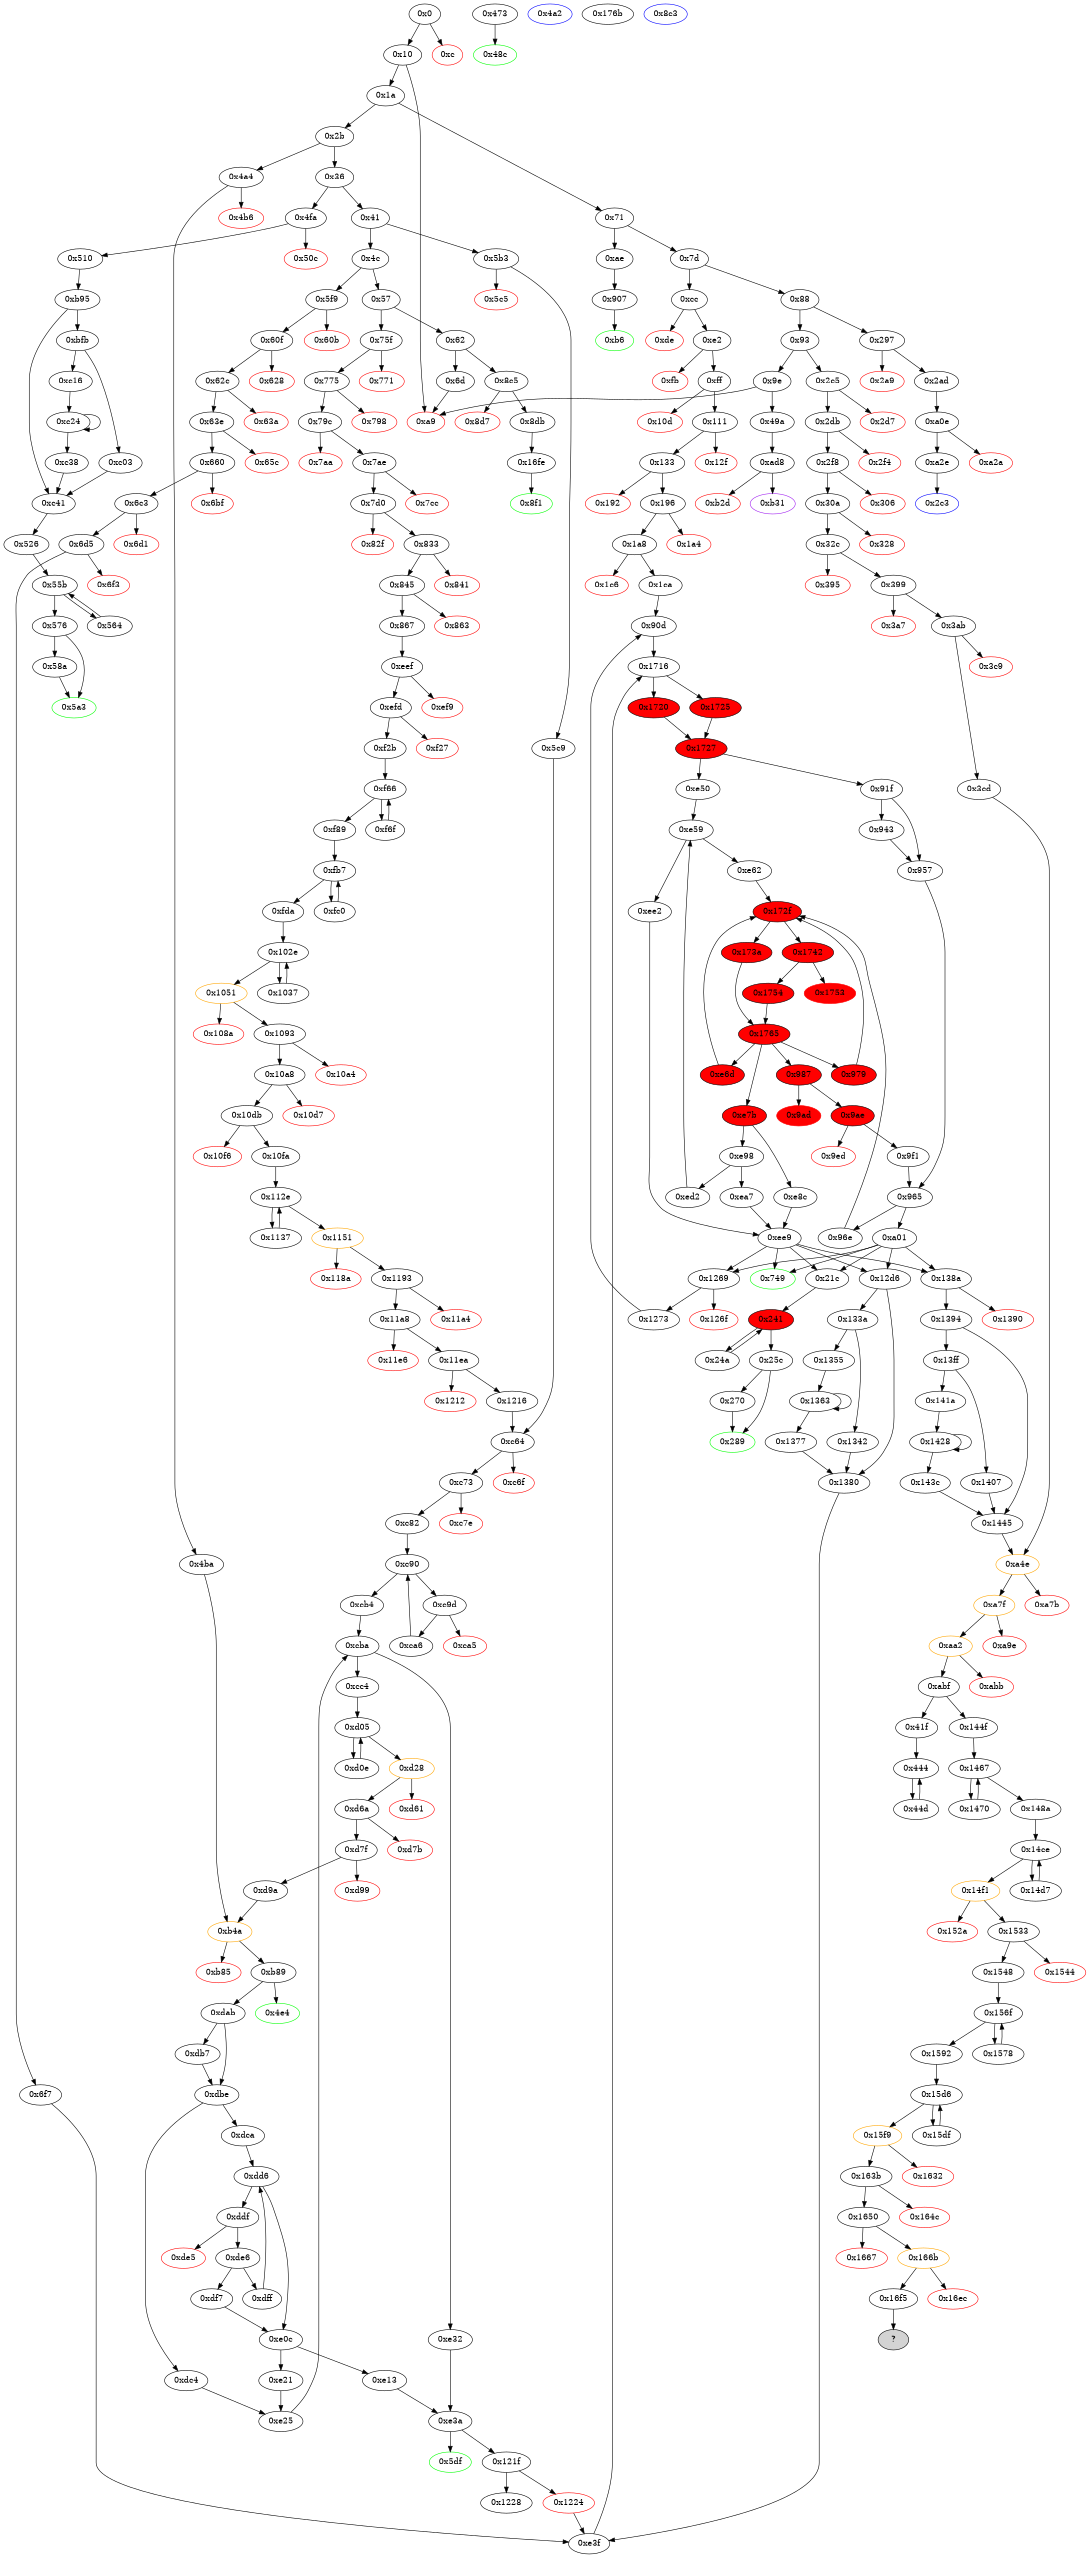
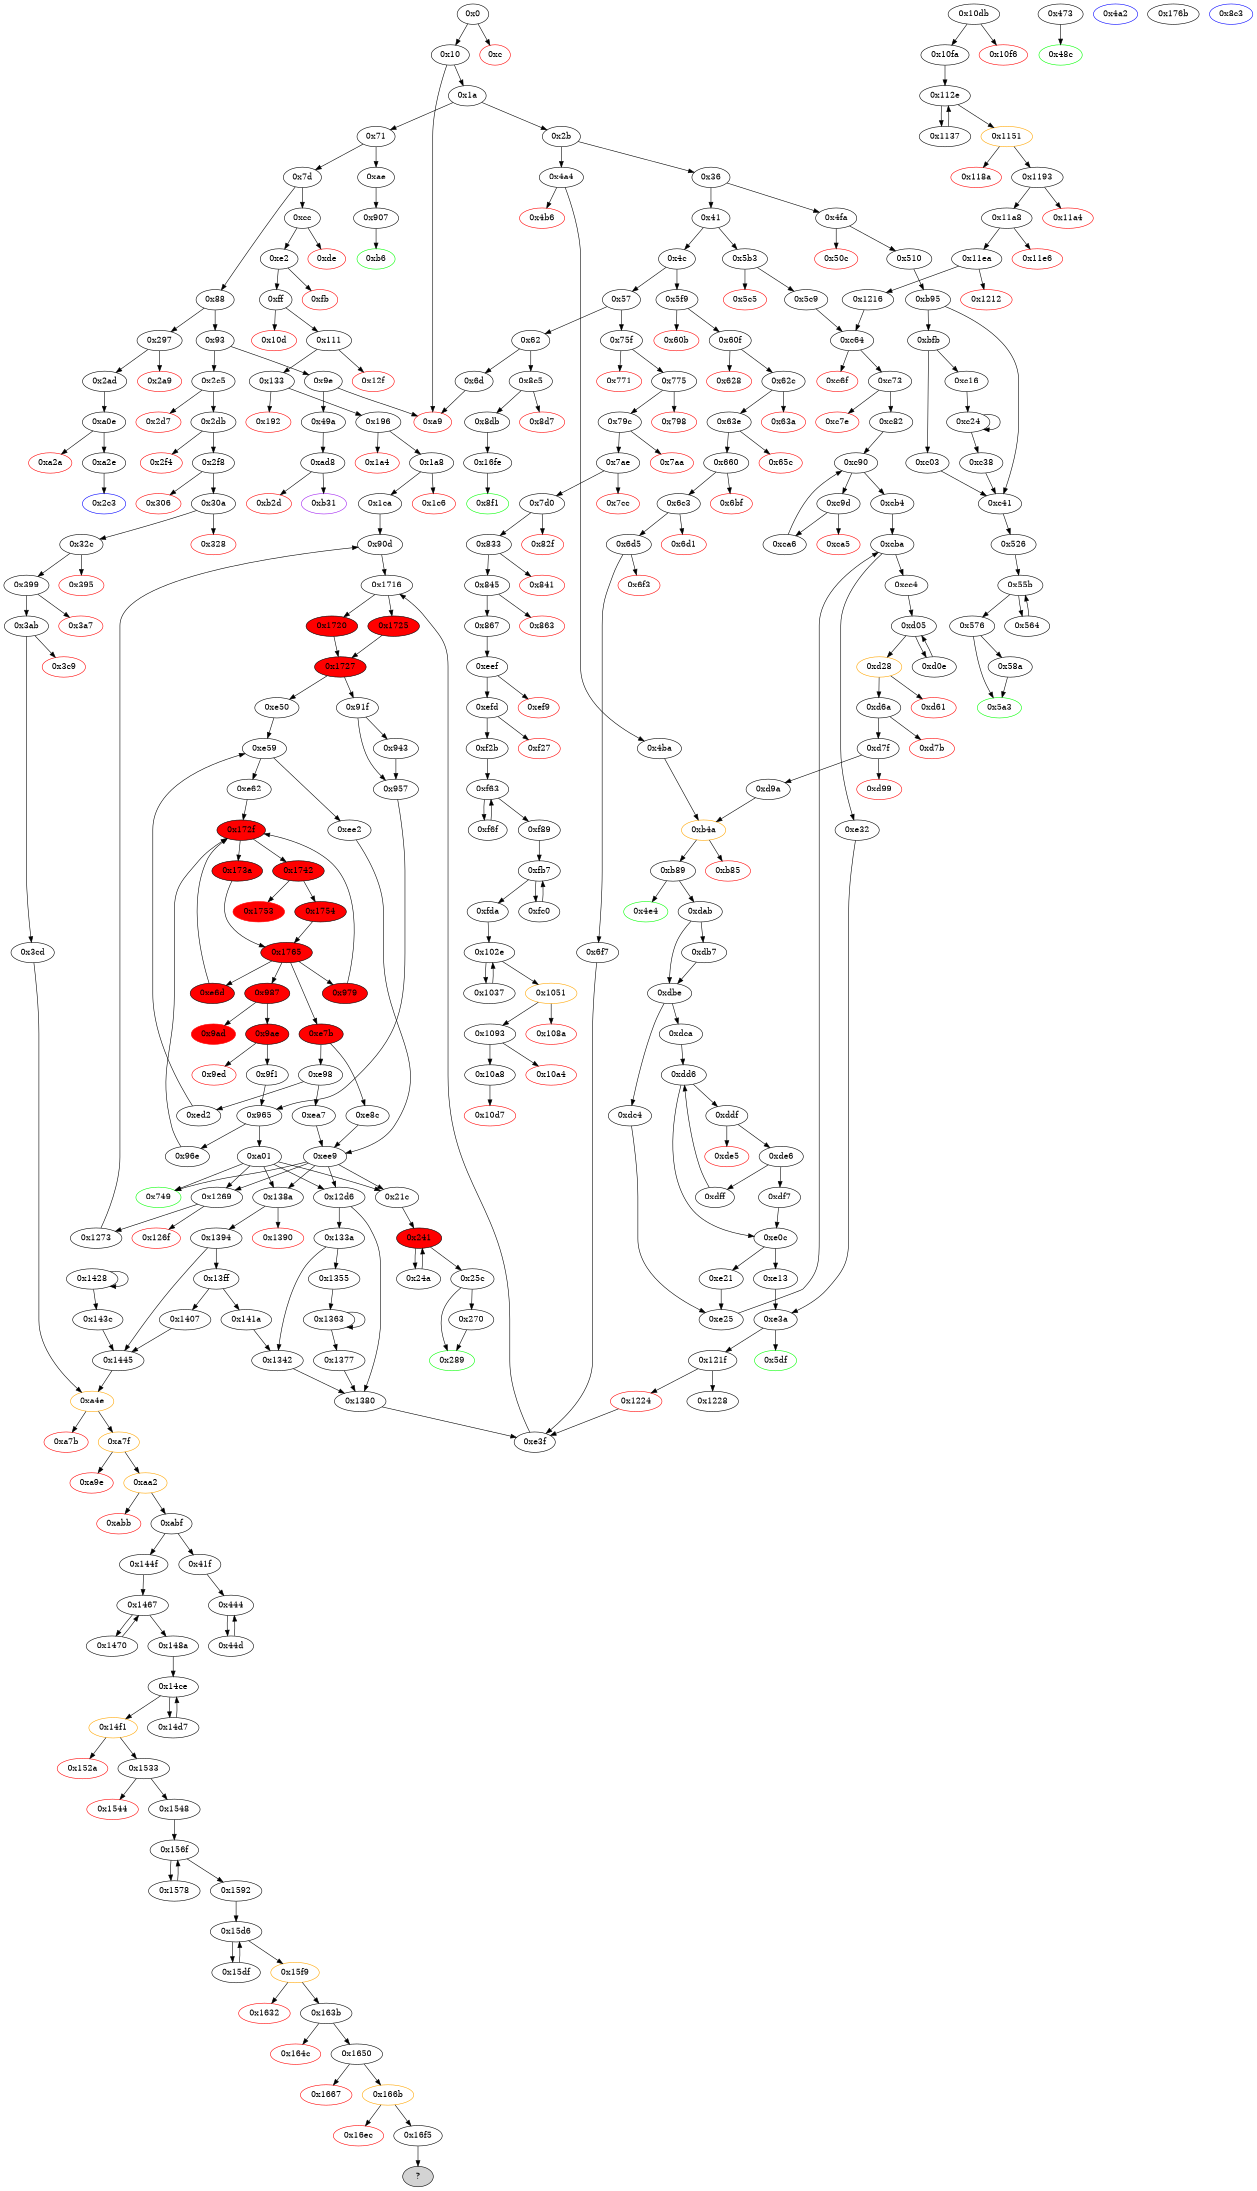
node "0xf66": label "0xf66" -> "0xf63"
edge "0x10a8" -> "0x10db": removed
edge "0x141a" -> "0x1428": now "0x141a" -> "0x1342"
